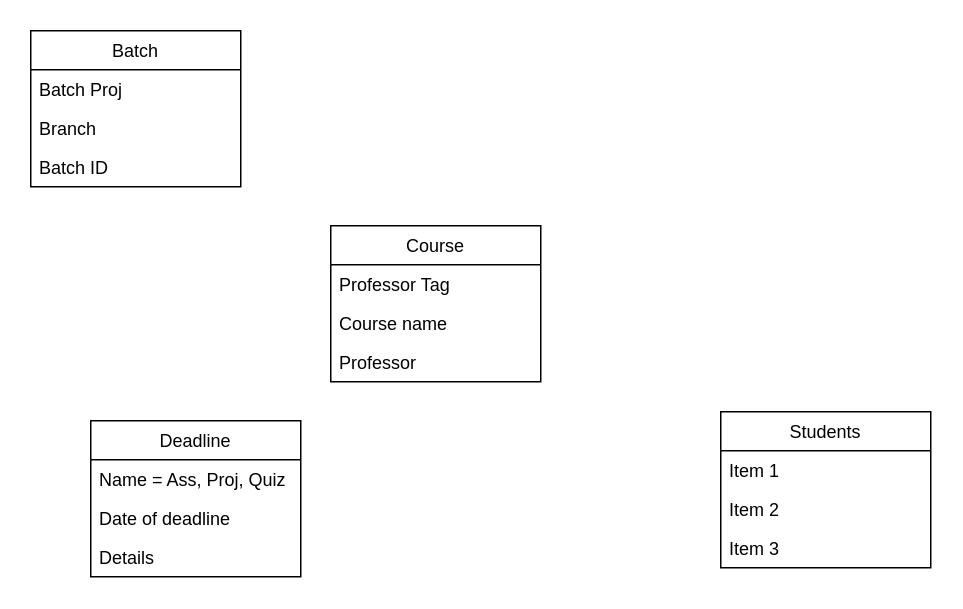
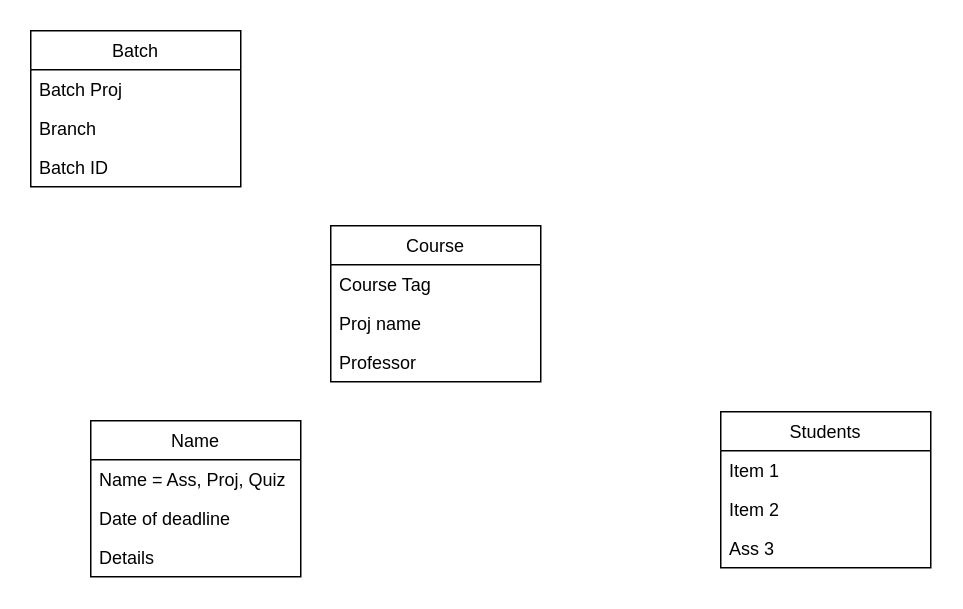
node "Professor Tag": label "Professor Tag" -> "Course Tag"
node "Course name": label "Course name" -> "Proj name"
node "Deadline": label "Deadline" -> "Name"
node "Item 3": label "Item 3" -> "Ass 3"
